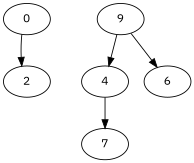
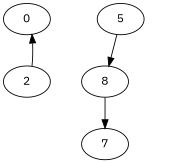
node "9": label "9" -> "5"
edge "0" -> "2": reversed
node "4": label "4" -> "8"
node "6": removed
